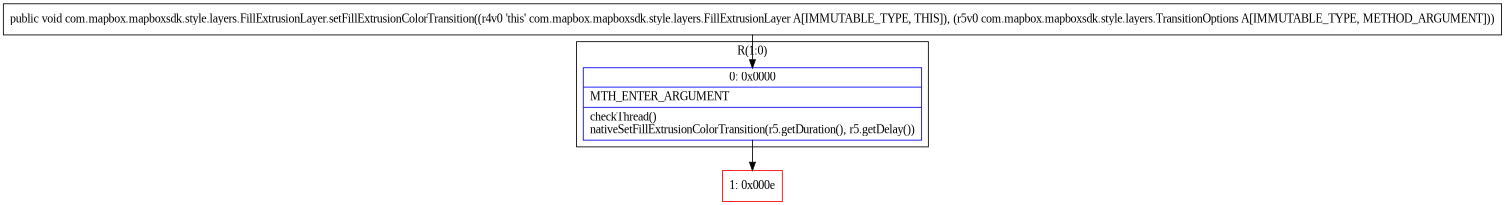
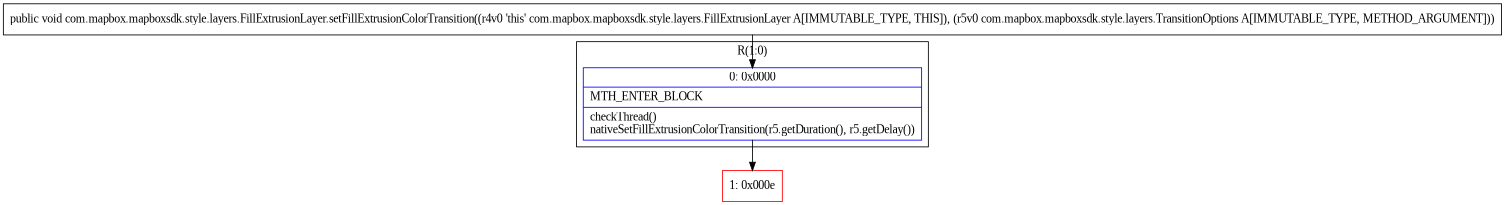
node "0: 0x0000": text "MTH_ENTER_ARGUMENT" -> "MTH_ENTER_BLOCK"
